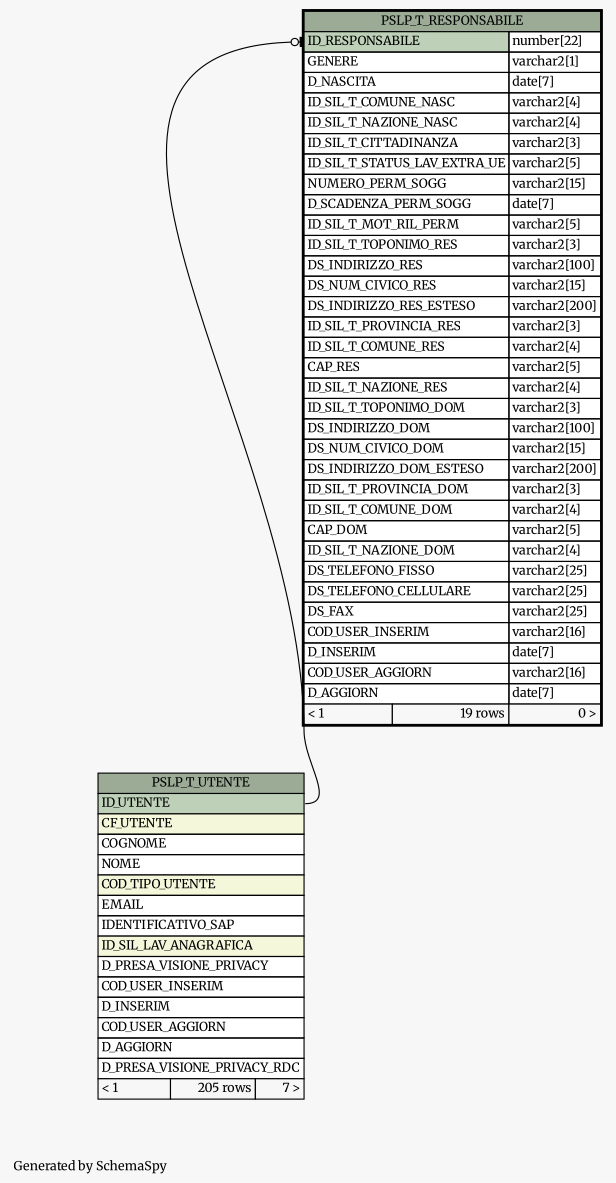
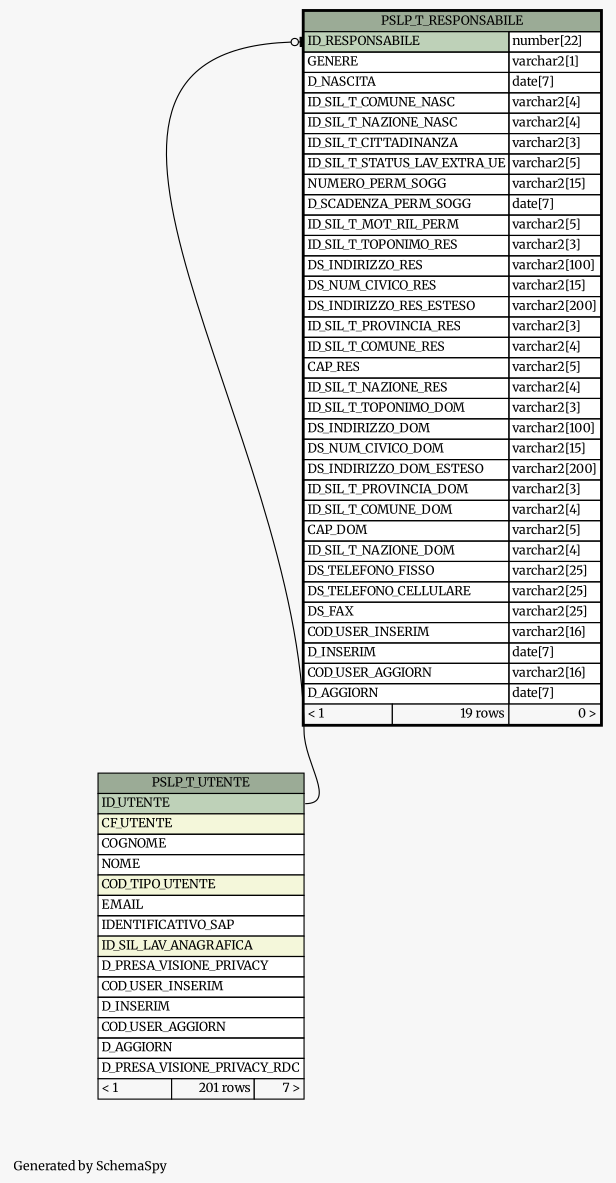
node "PSLP_T_UTENTE": text "205 rows" -> "201 rows"
